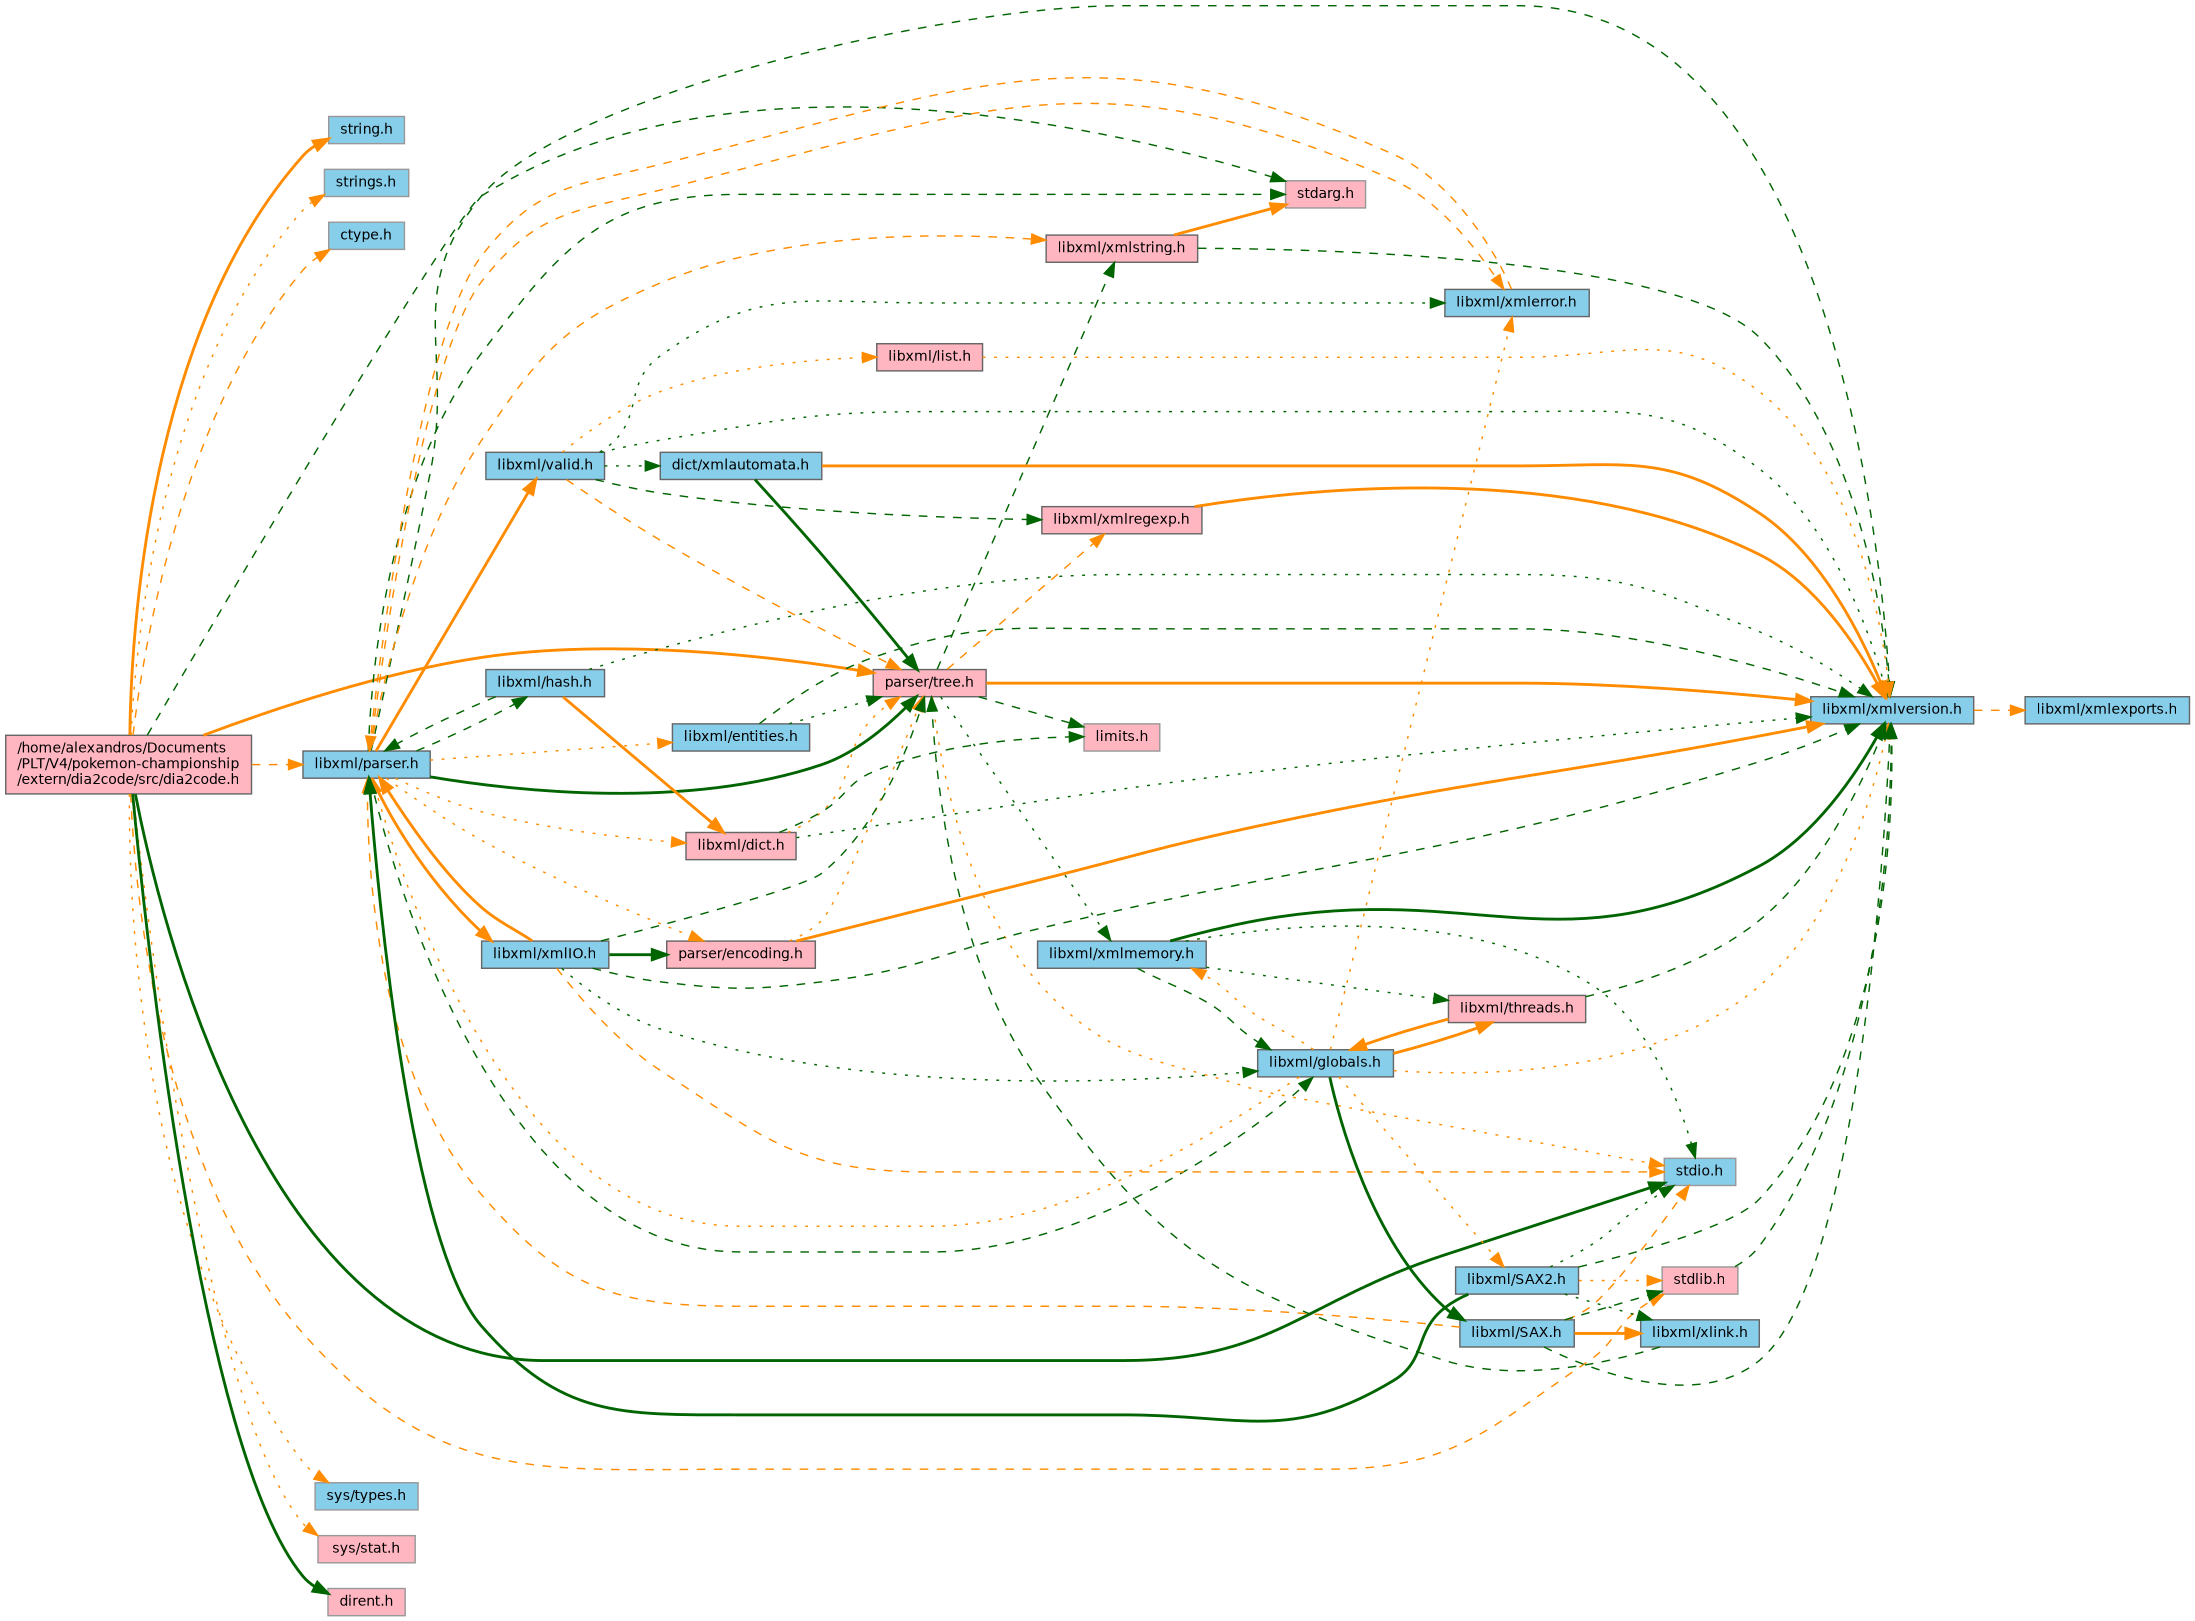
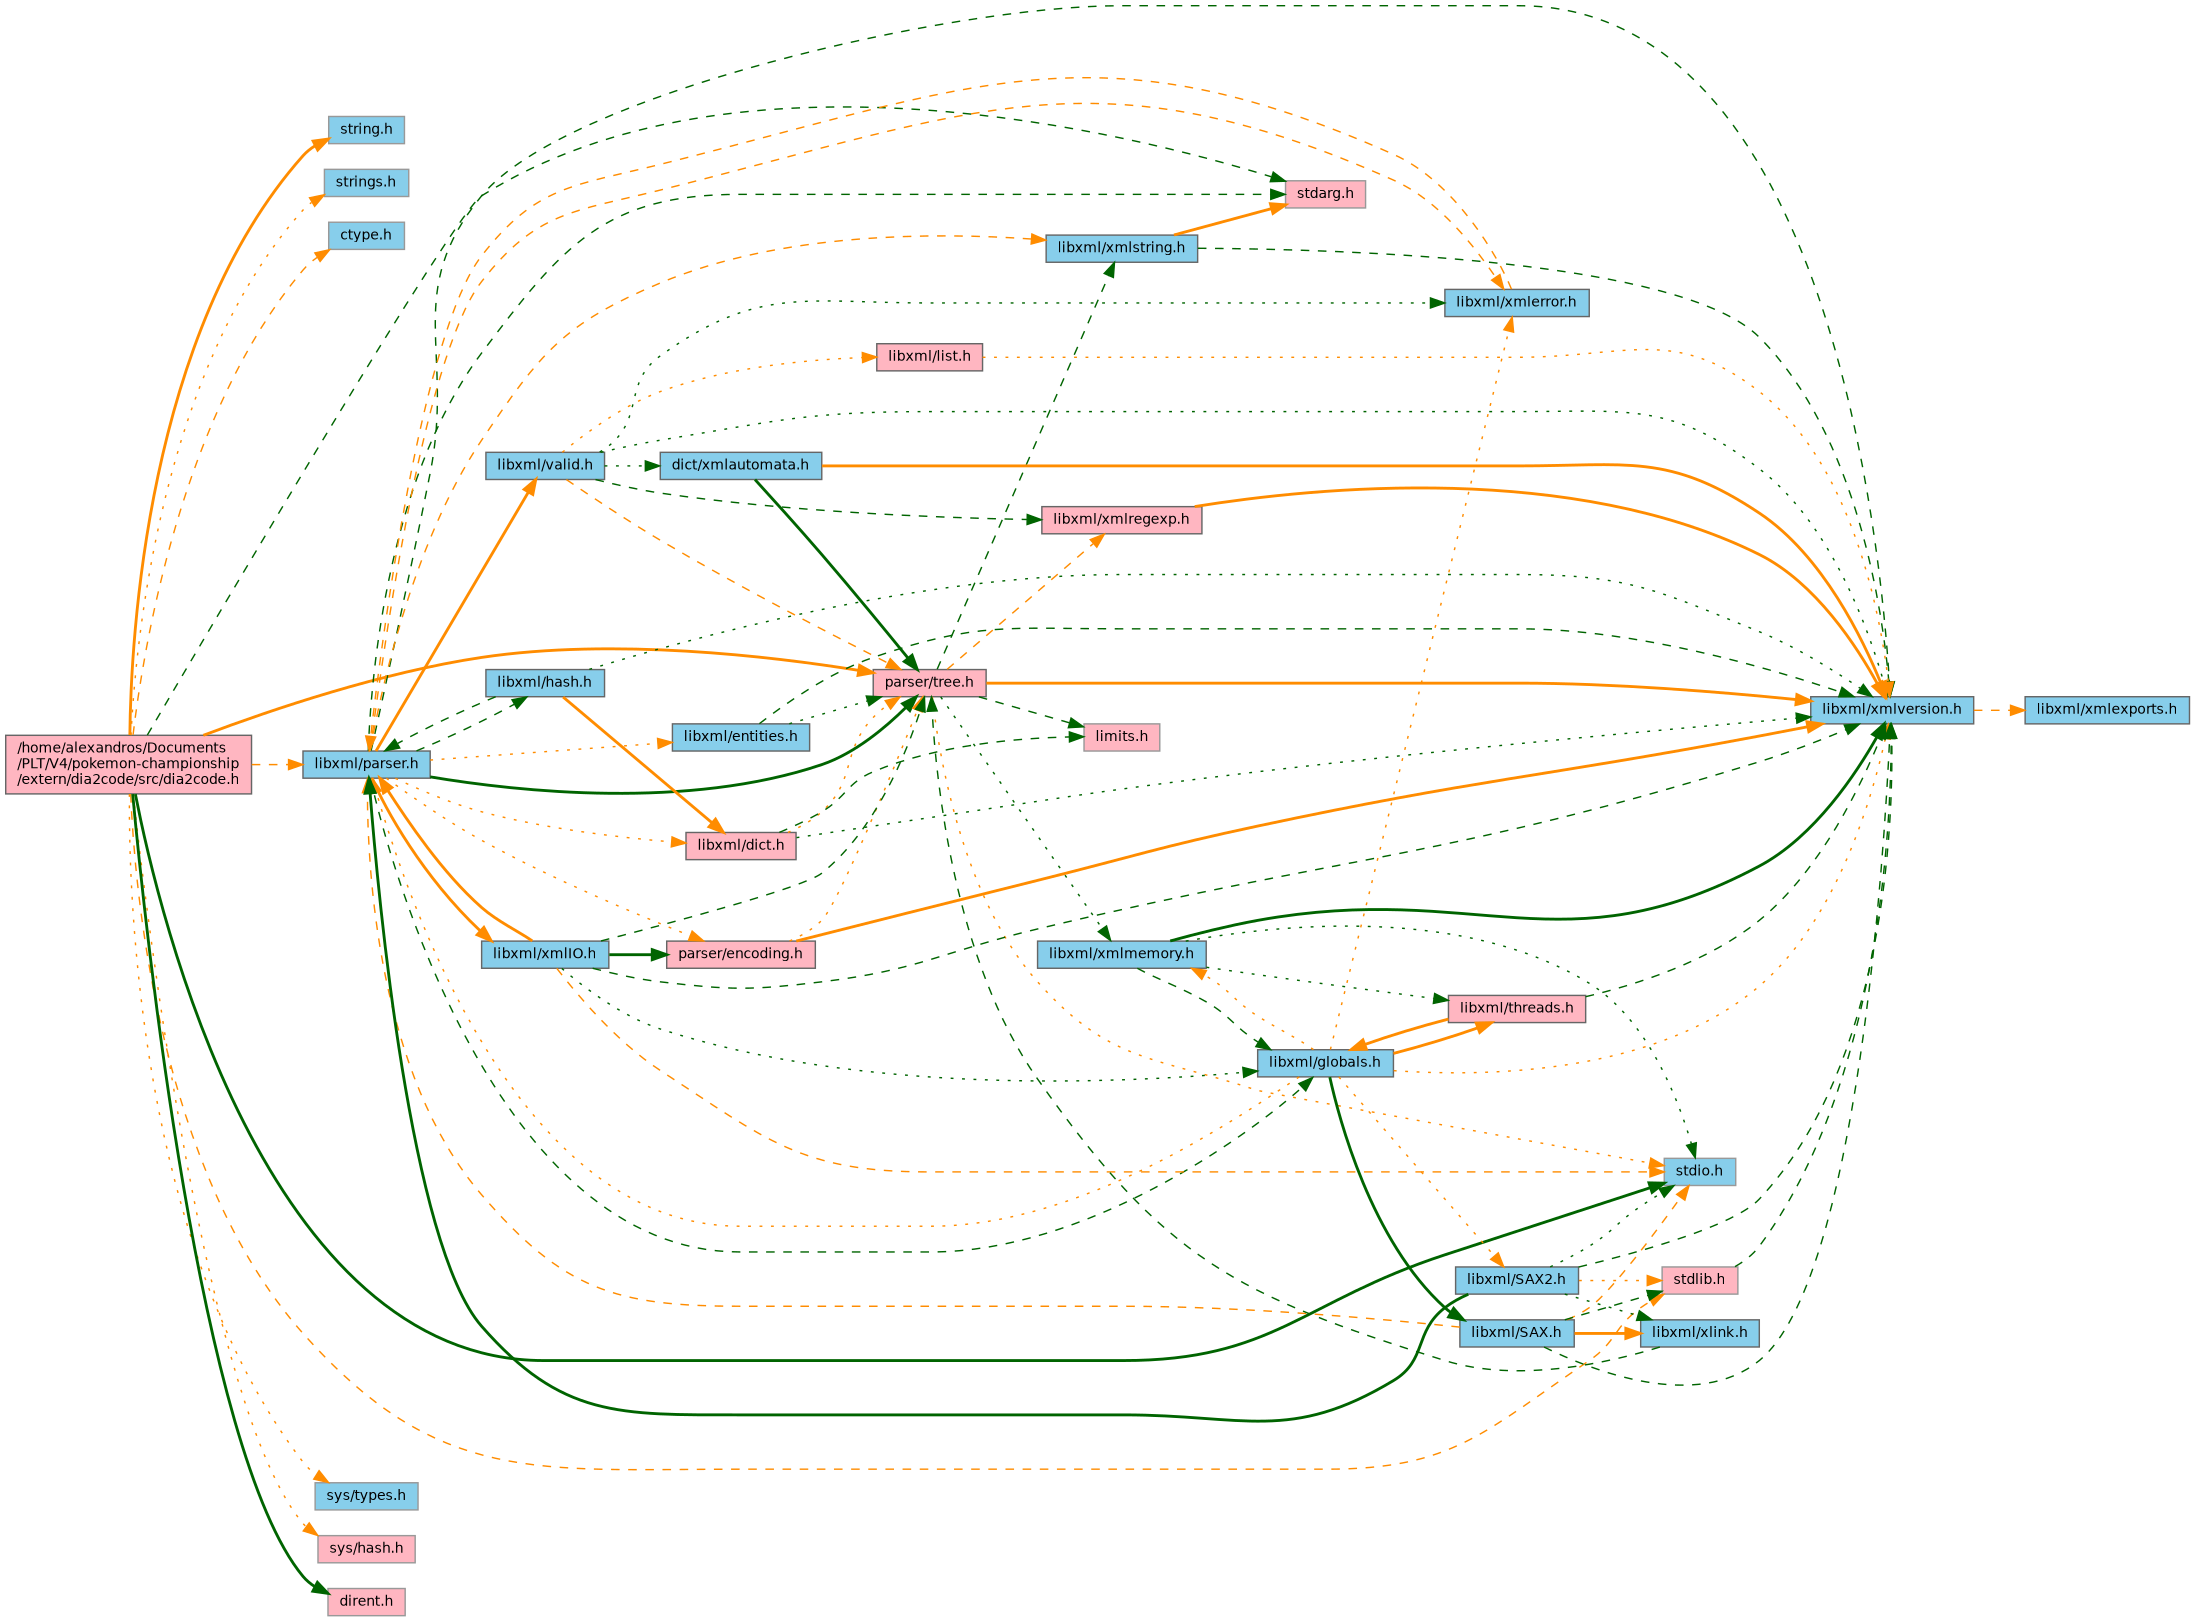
node "libxml/xmlstring.h": fillcolor lightpink -> skyblue
node "sys/stat.h": label "sys/stat.h" -> "sys/hash.h"
